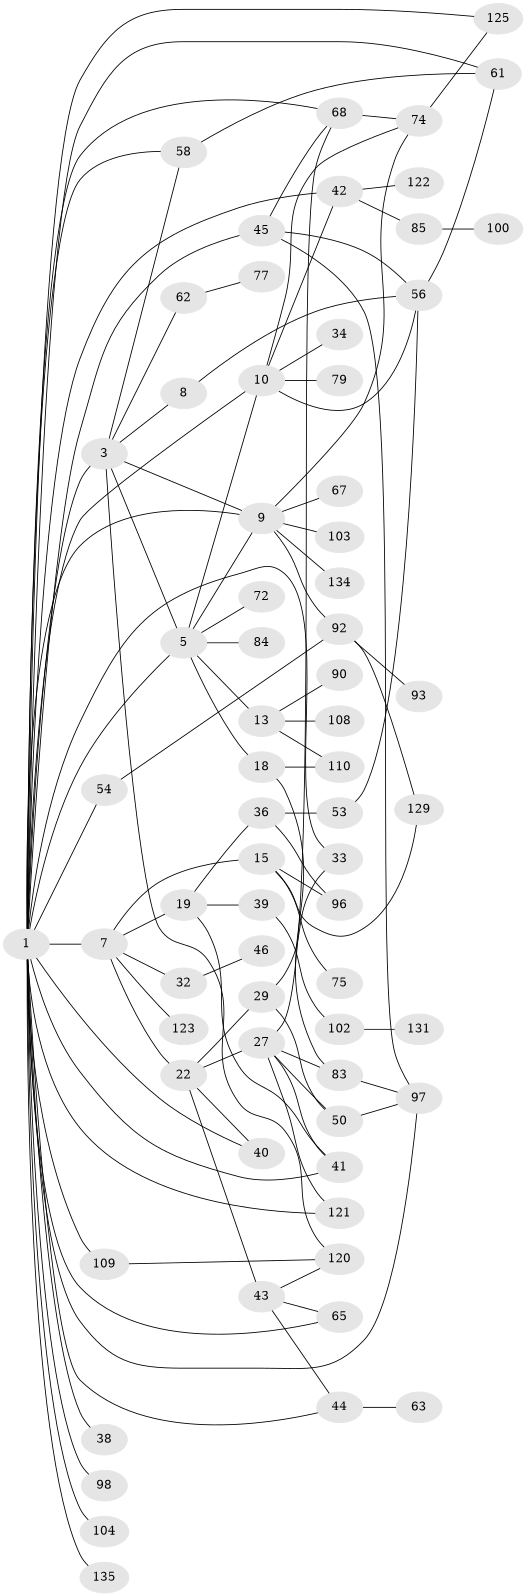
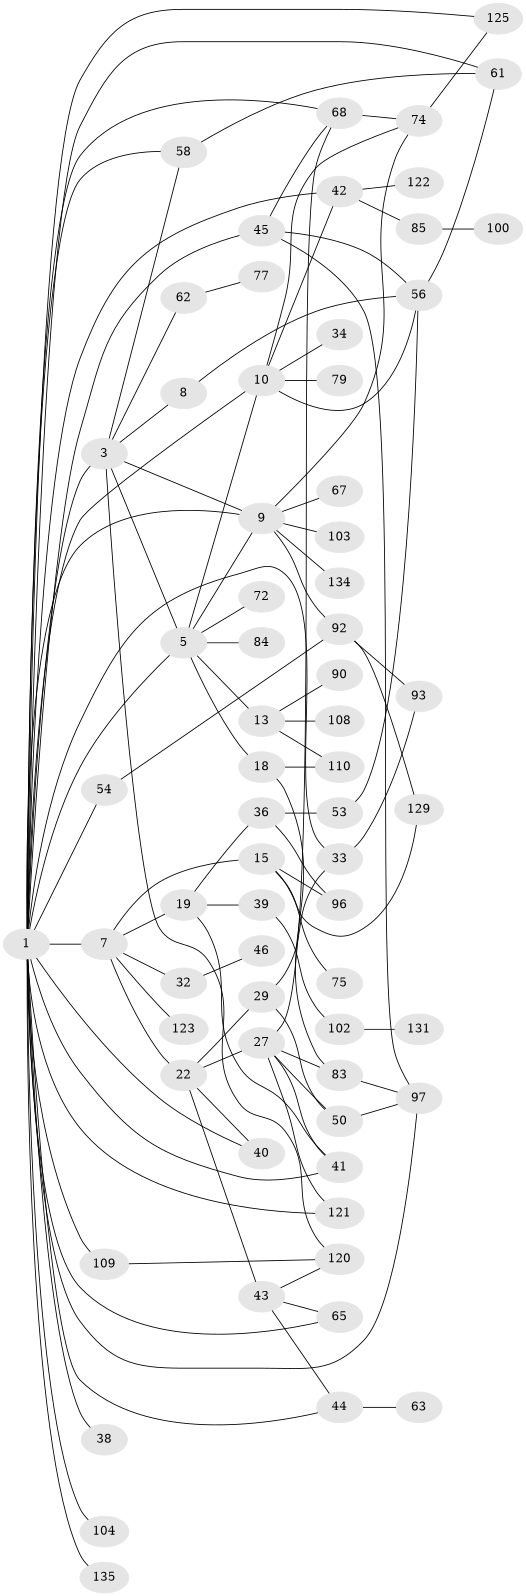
edge "93" -- "33": added
node "98": removed
